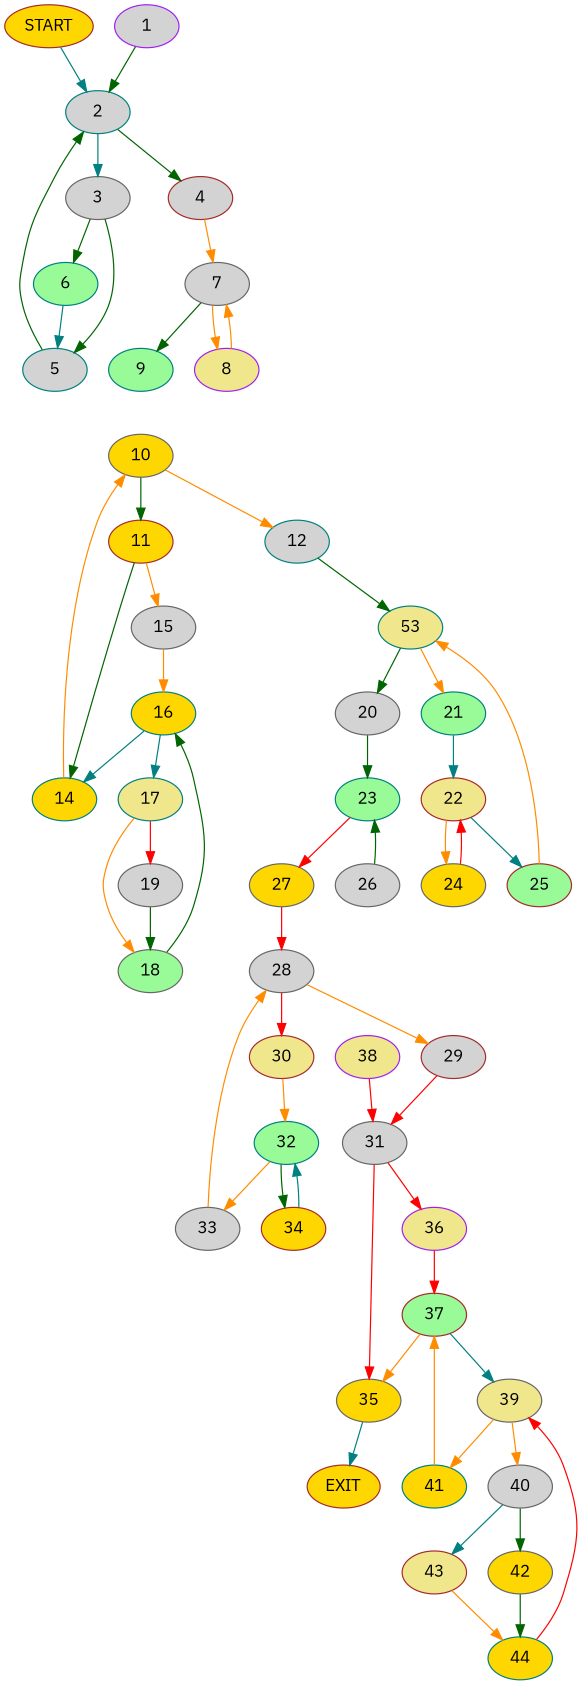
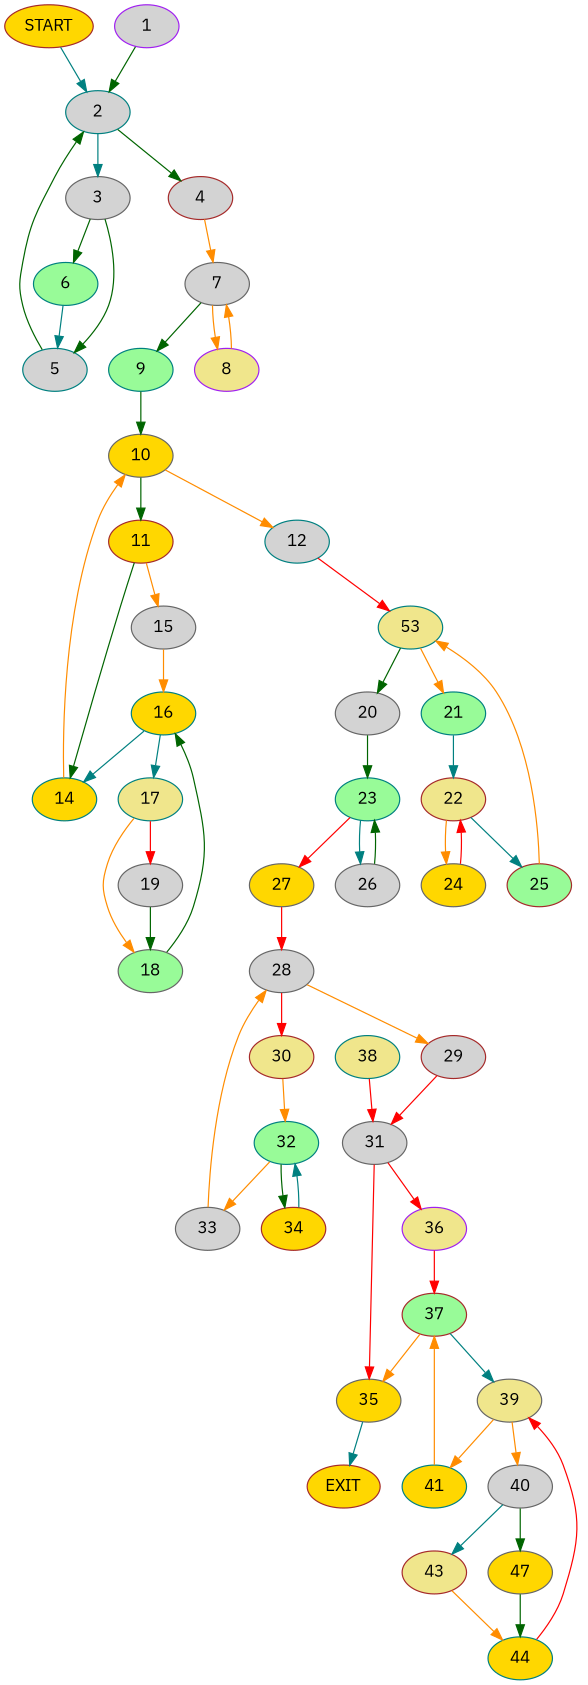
edge "9" -> "10": added
edge "12" -> "53": color darkgreen -> red
edge "23" -> "26": added
node "38": color purple -> teal
node "42": label "42" -> "47"
